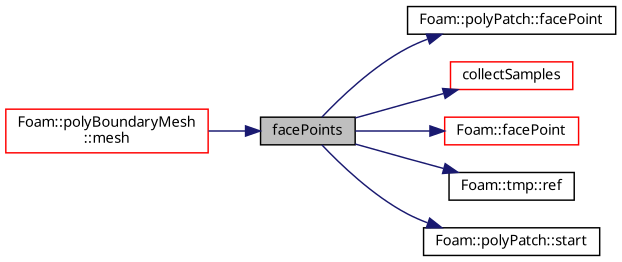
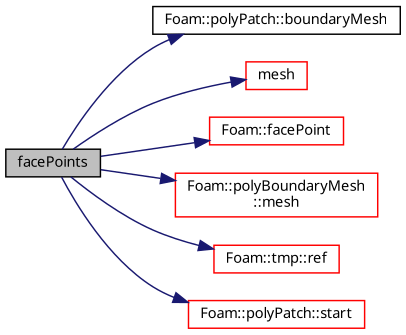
node "Foam::polyPatch::facePoint": label "Foam::polyPatch::facePoint" -> "Foam::polyPatch::boundaryMesh"
node "collectSamples": label "collectSamples" -> "mesh"
edge "Foam::polyBoundaryMesh ::mesh" -> "facePoints": reversed
node "Foam::tmp::ref": color black -> red
node "Foam::polyPatch::start": color black -> red
